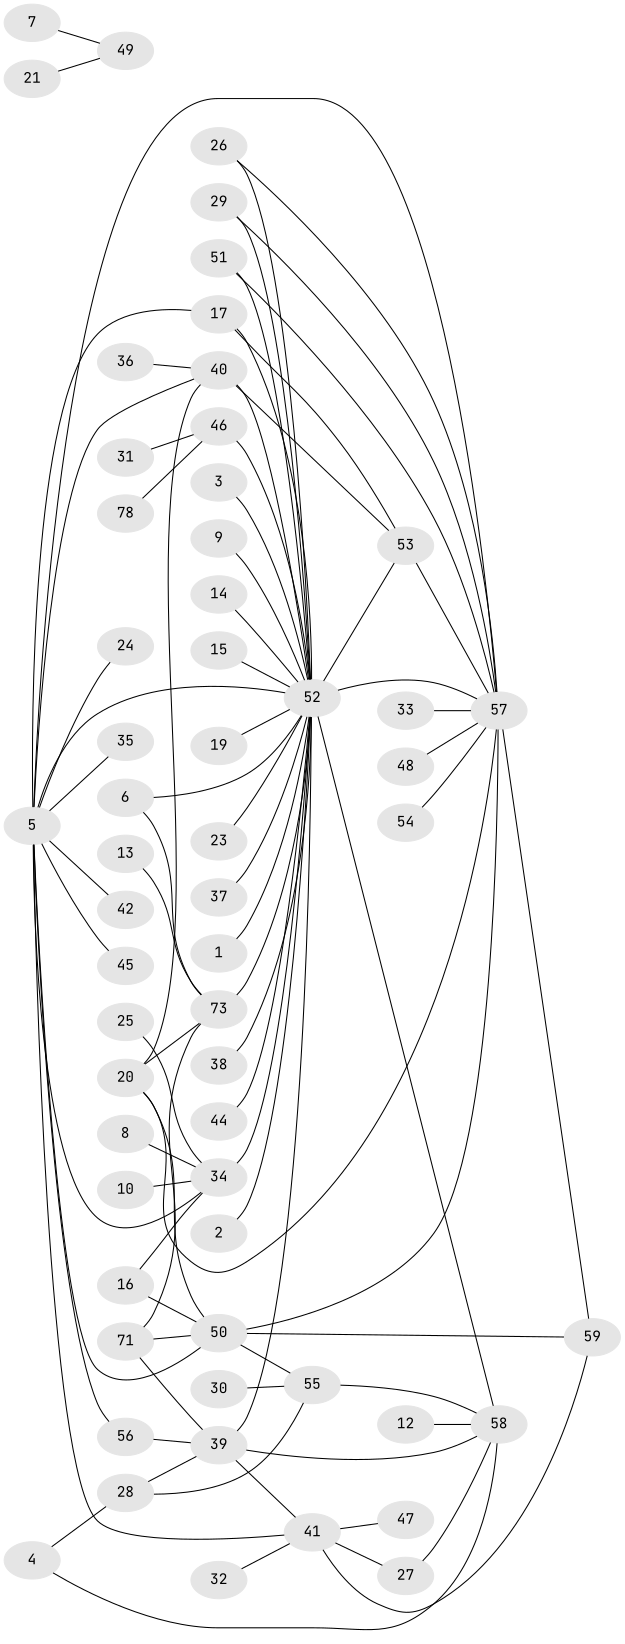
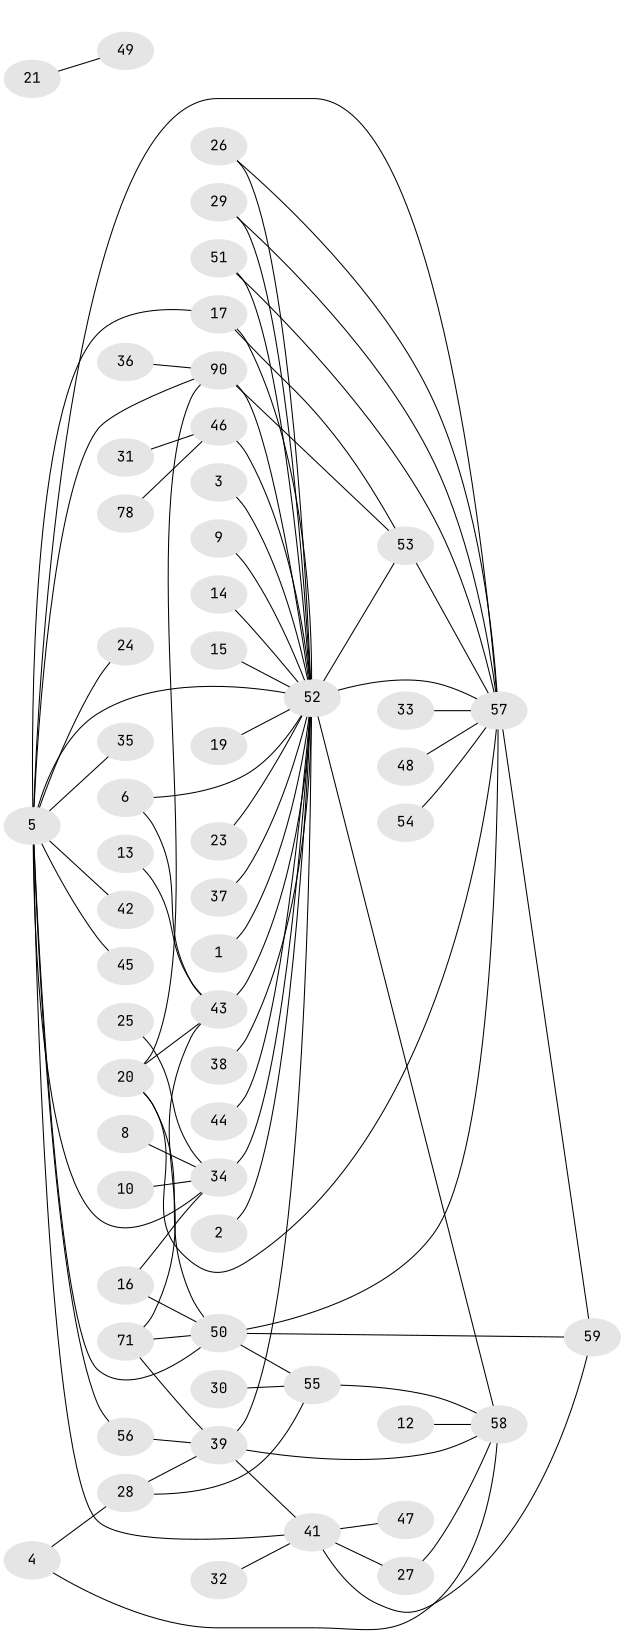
node "7": removed
node "40": label "40" -> "90"
node "73": label "73" -> "43"
